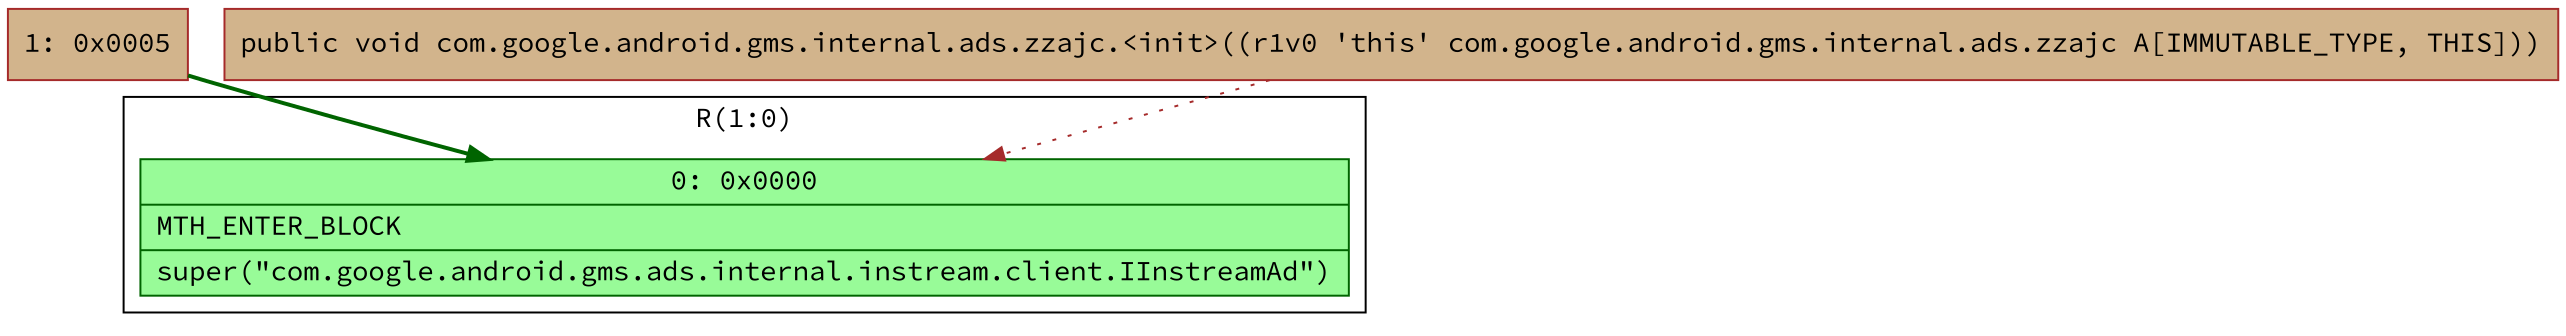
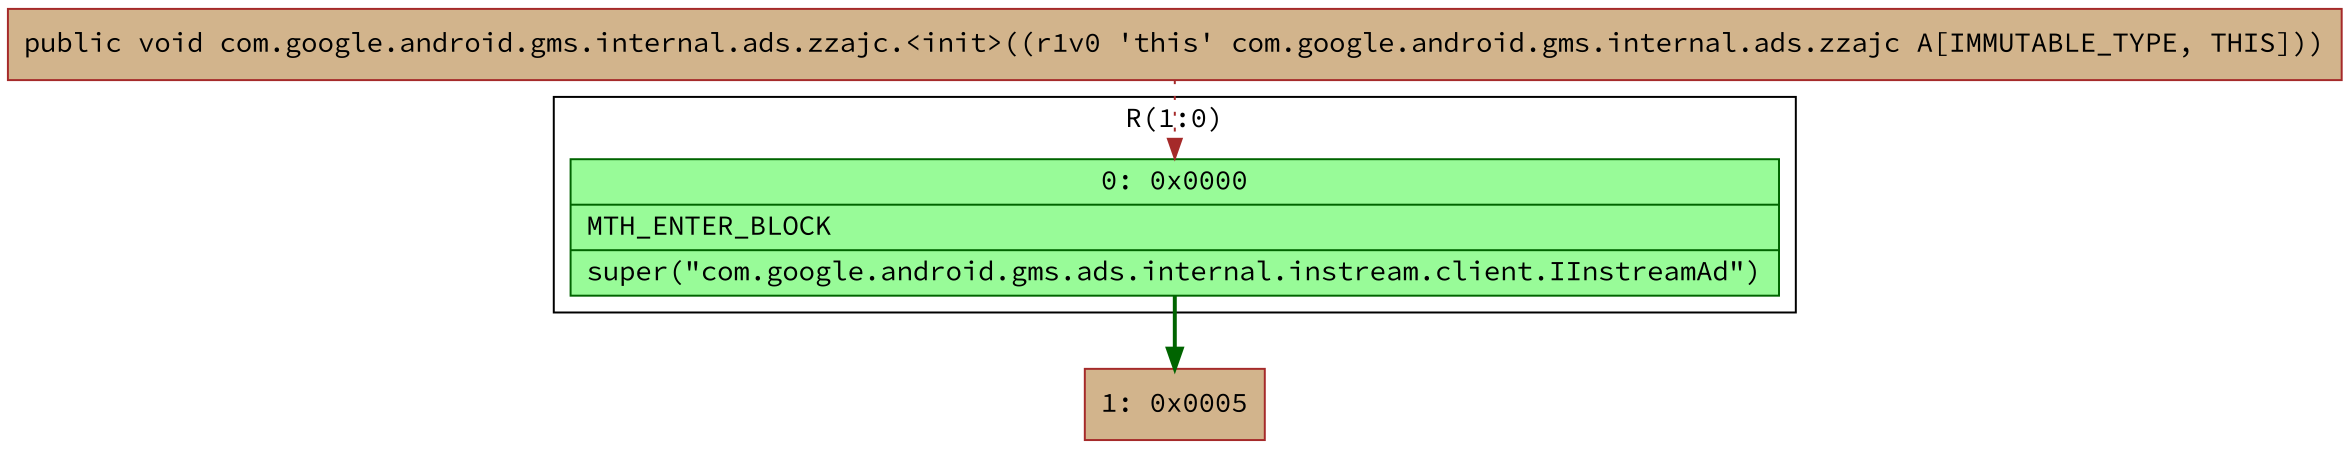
edge "1: 0x0005" -> "0: 0x0000": reversed
